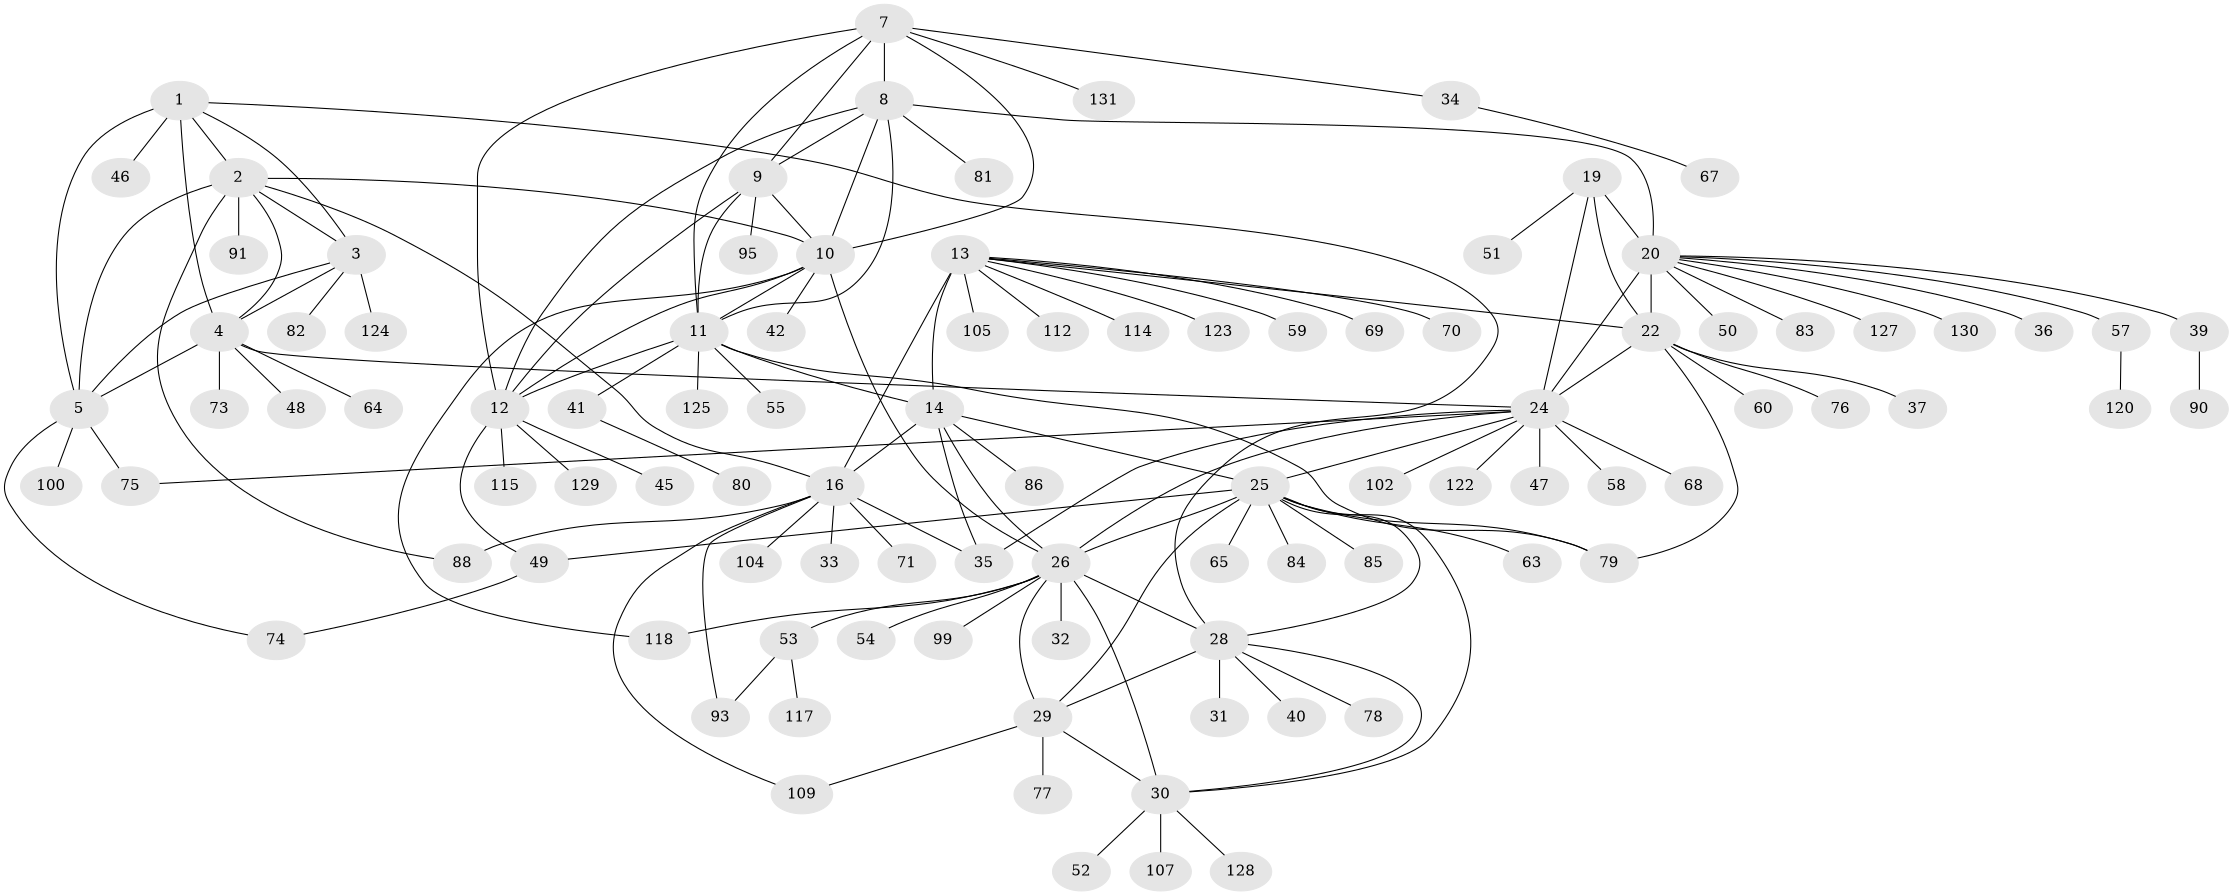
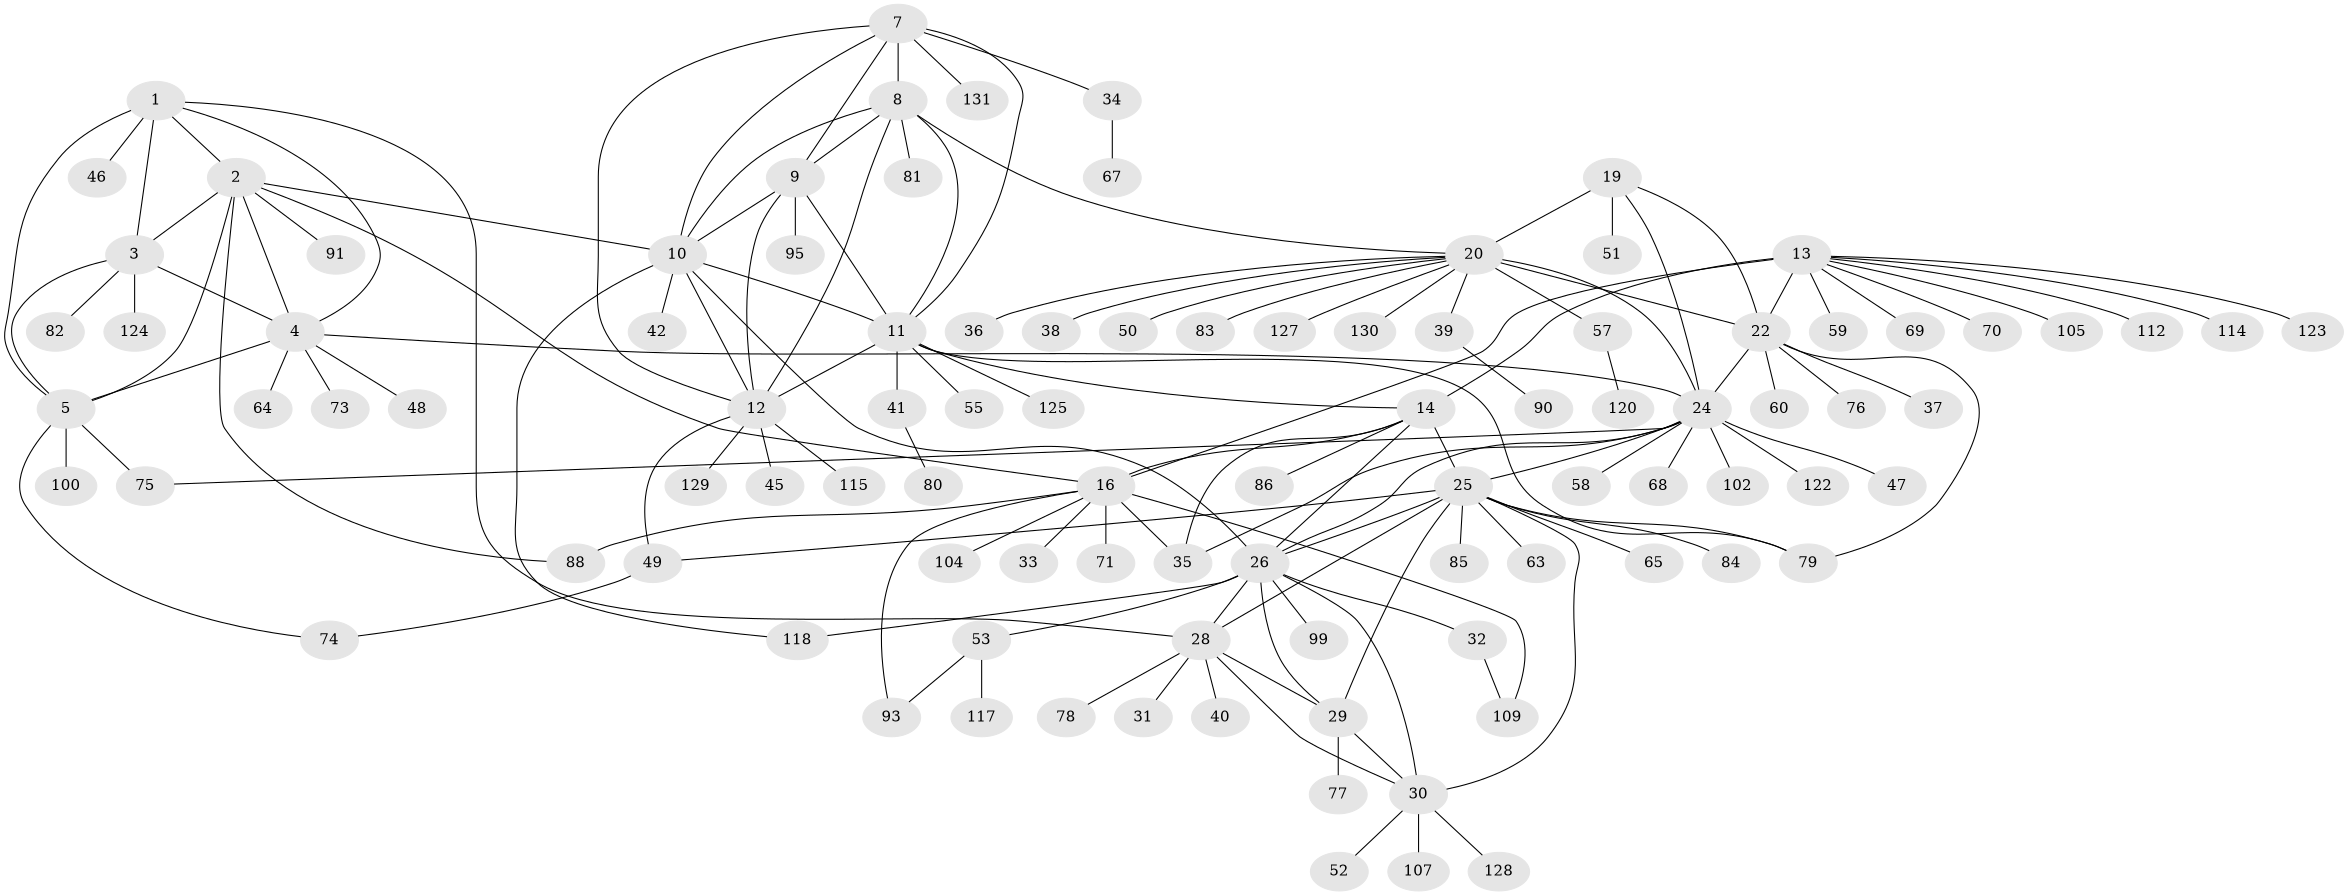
node "38": added
node "54": removed
edge "29" -- "109": now "32" -- "109"
